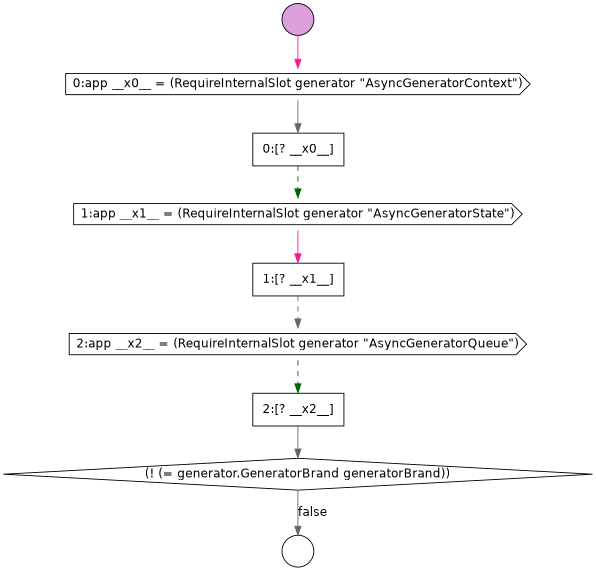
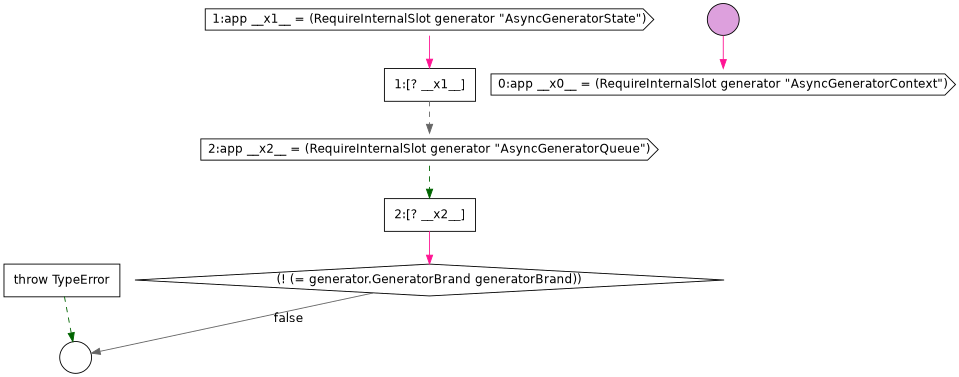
node "0:[? __x0__]": removed
node "throw TypeError": added
edge "2:[? __x2__]" -> "(! (= generator.GeneratorBrand generatorBrand))": color gray40 -> deeppink
